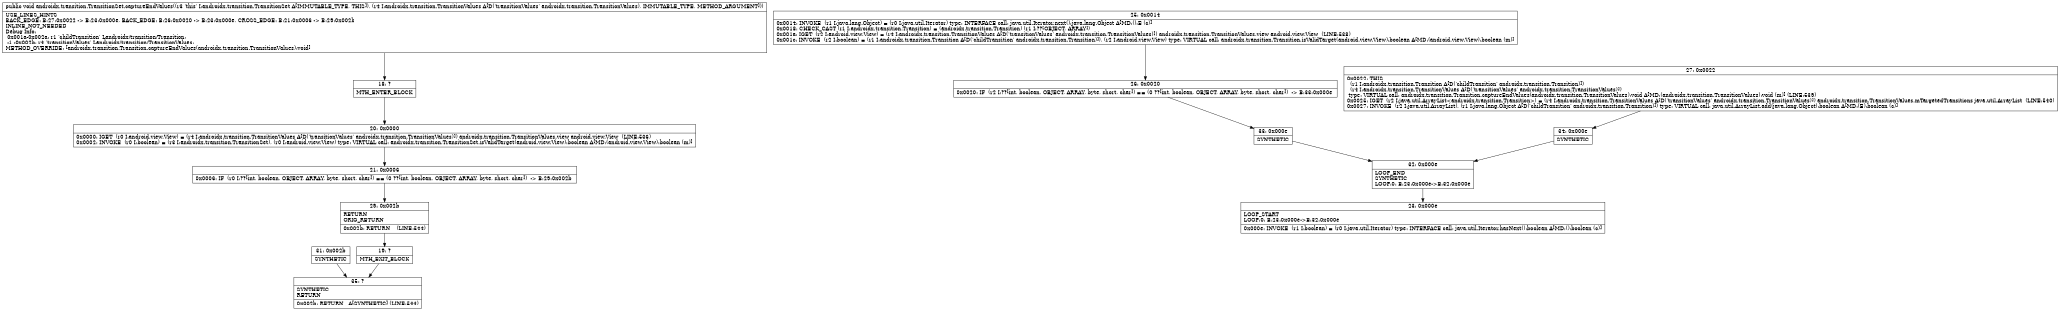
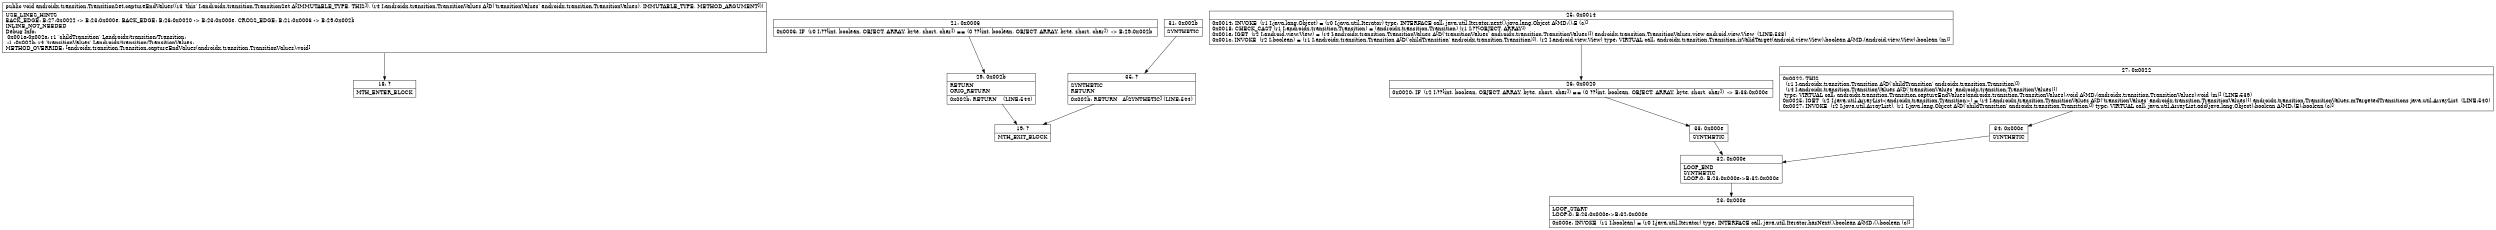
node "20: 0x0000": removed
edge "19: ?" -> "35: ?": reversed
